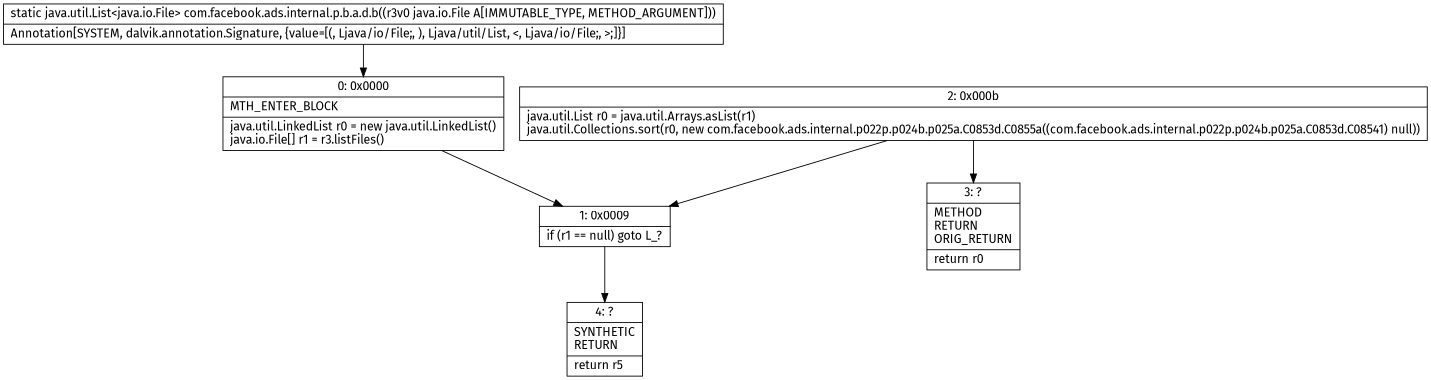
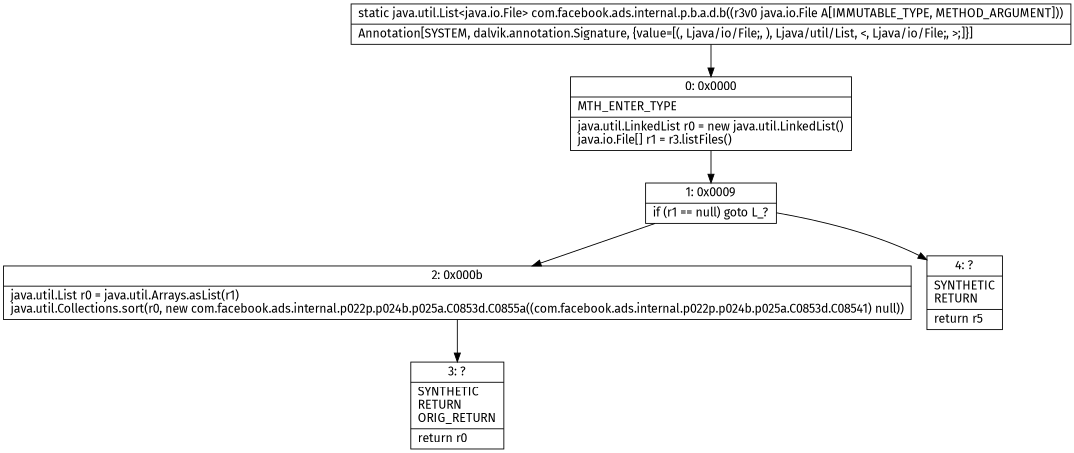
node "0: 0x0000": text "MTH_ENTER_BLOCK" -> "MTH_ENTER_TYPE"
edge "2: 0x000b" -> "1: 0x0009": reversed
node "3: ?": text "METHOD" -> "SYNTHETIC"
